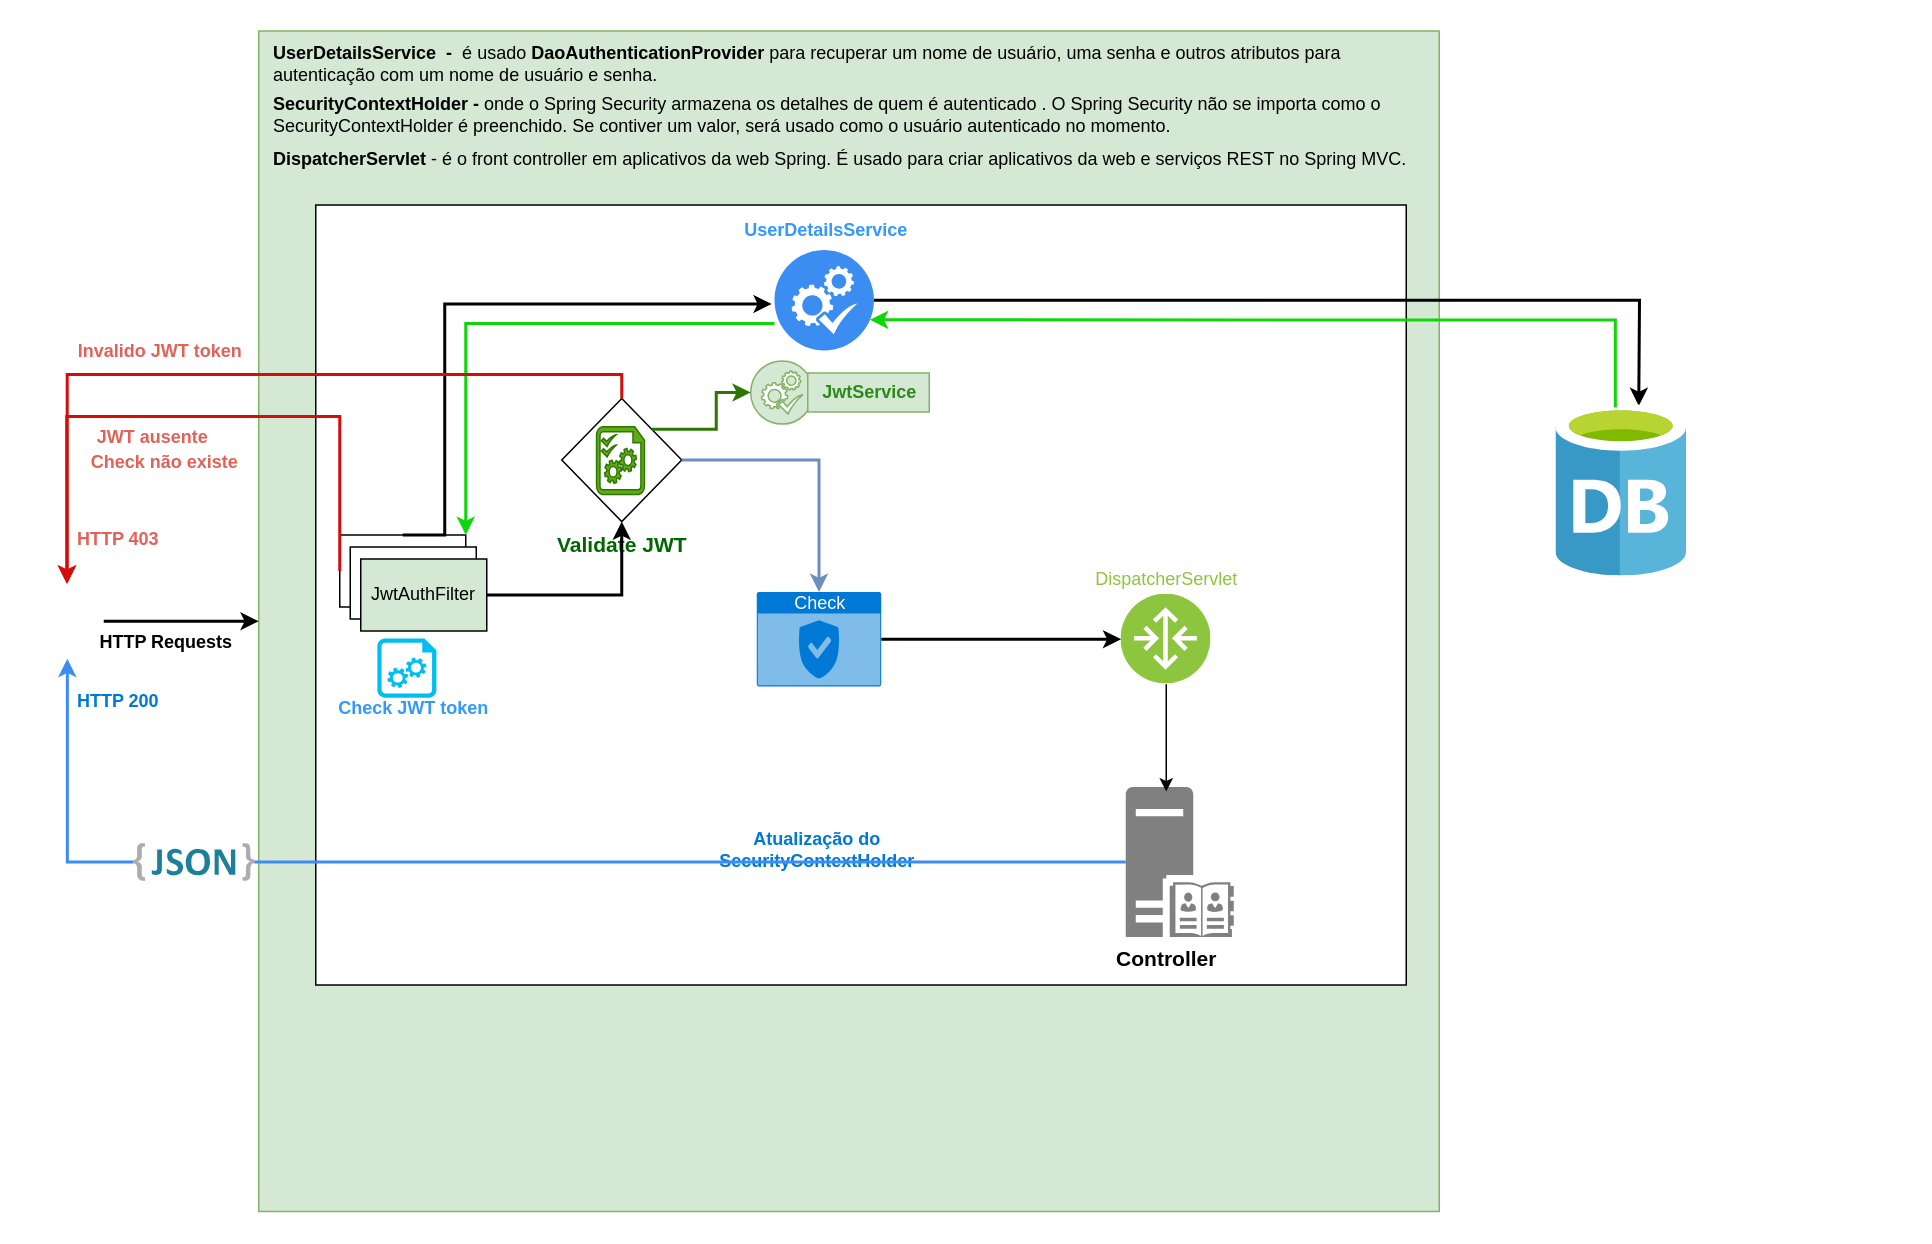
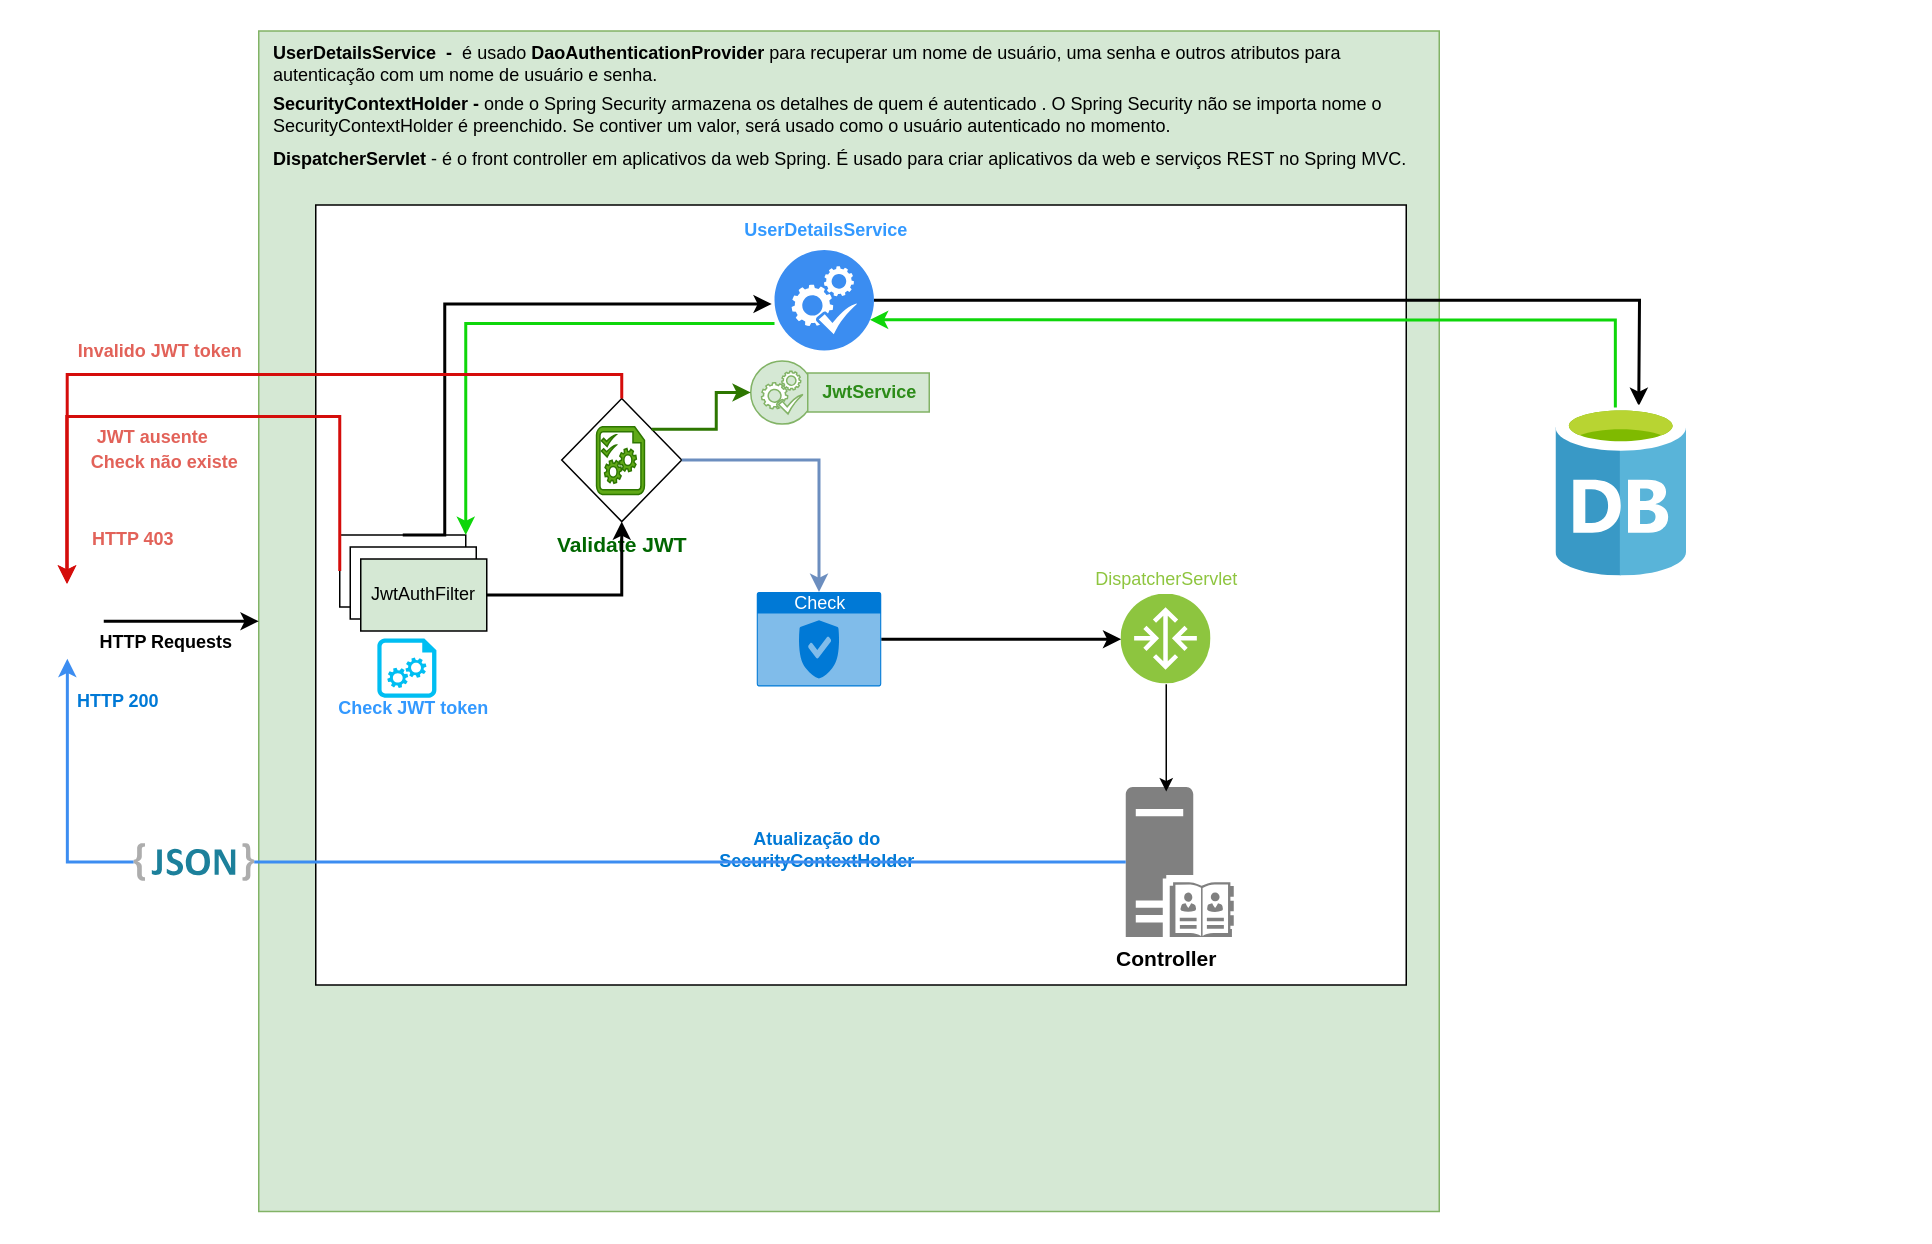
node "SecurityContextHolder - onde o Spring Security armazena os detalhes de quem é autenticado . O Spring Security não se importa como o SecurityContextHolder é preenchido. Se contiver um valor, será usado como o usuário autenticado no momento.": label "SecurityContextHolder - onde o Spring Security armazena os detalhes de quem é autenticado . O Spring Security não se importa como o SecurityContextHolder é preenchido. Se contiver um valor, será usado como o usuário autenticado no momento." -> "SecurityContextHolder - onde o Spring Security armazena os detalhes de quem é autenticado . O Spring Security não se importa nome o SecurityContextHolder é preenchido. Se contiver um valor, será usado como o usuário autenticado no momento."
node "HTTP 403": moved (118, 539) -> (133, 539)
